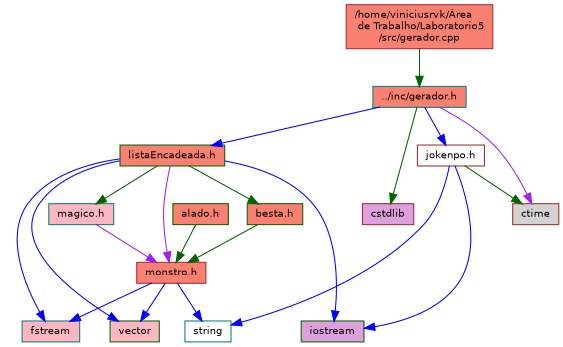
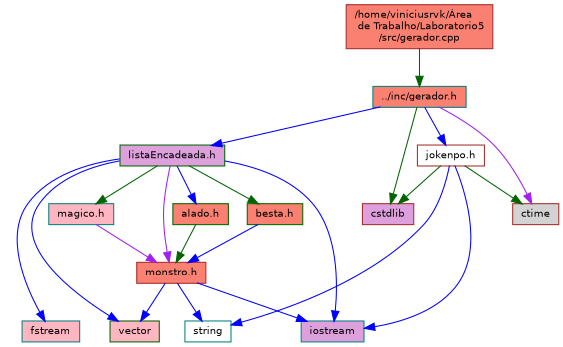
node "listaEncadeada.h": fillcolor salmon -> plum
edge "listaEncadeada.h" -> "alado.h": added
edge "jokenpo.h" -> "cstdlib": added
edge "besta.h" -> "monstro.h": color darkgreen -> blue
edge "monstro.h" -> "fstream": now "monstro.h" -> "iostream"
node "iostream": color darkgreen -> teal
